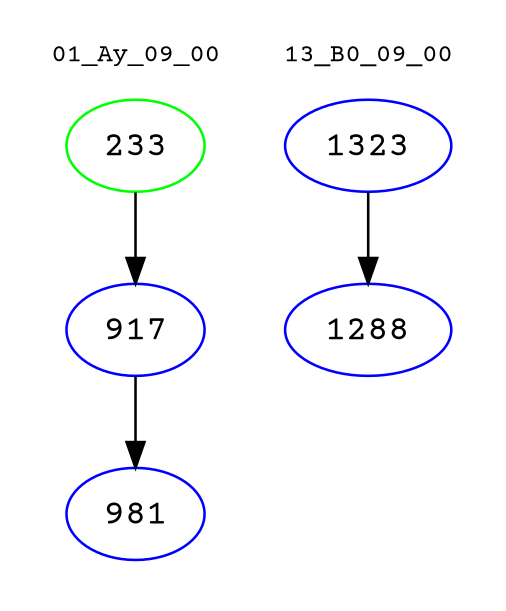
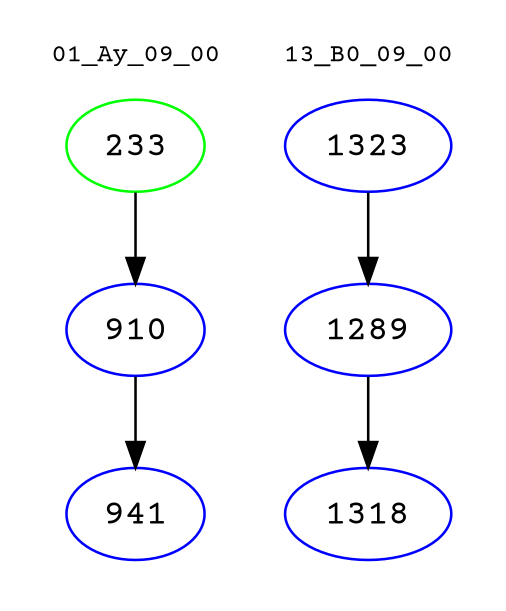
node "917": label "917" -> "910"
node "1288": label "1288" -> "1289"
node "981": label "981" -> "941"
node "1318": added
